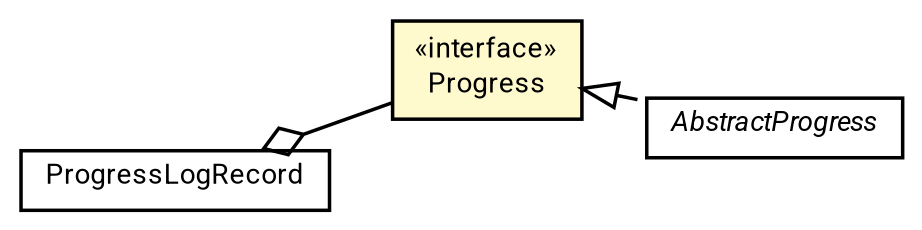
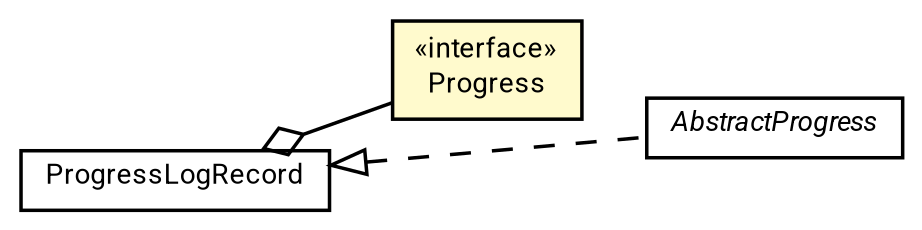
edge "AbstractProgress" -> "Progress": now "AbstractProgress" -> "ProgressLogRecord"
